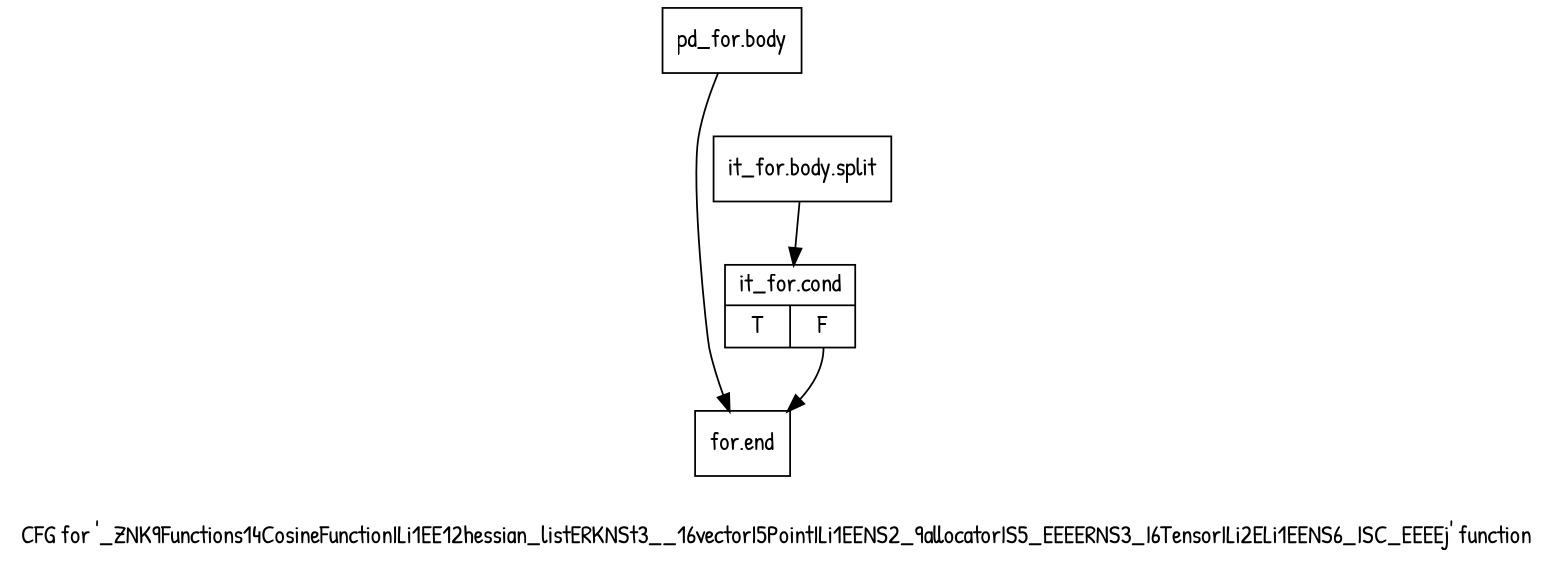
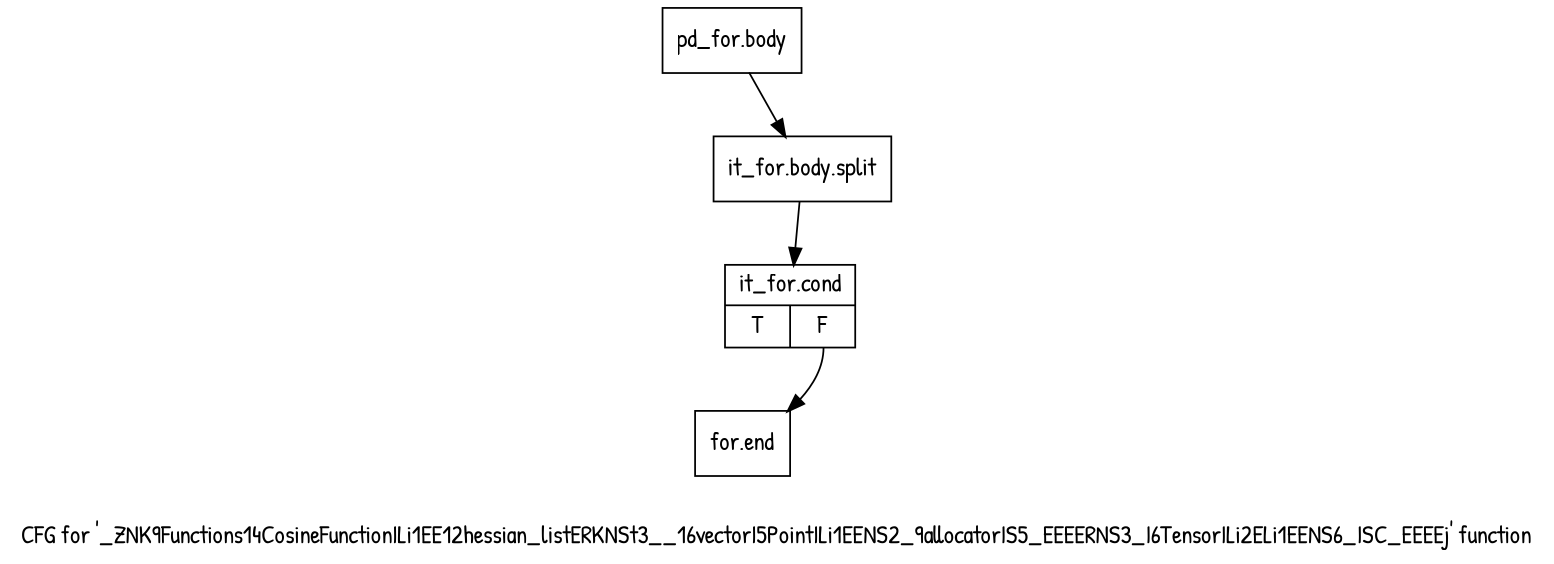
edge "pd_for.body" -> "for.end": now "pd_for.body" -> "it_for.body.split"
